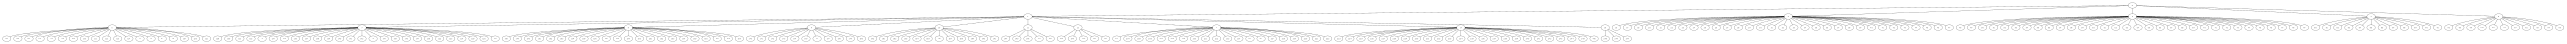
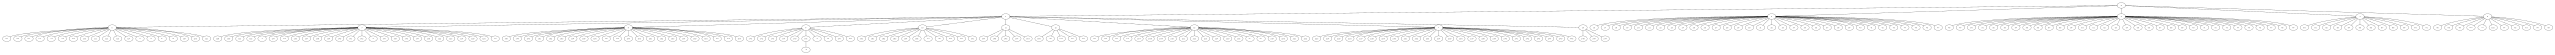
node "19": added
edge "9" -- "171": now "176" -- "171"
node "185": removed
